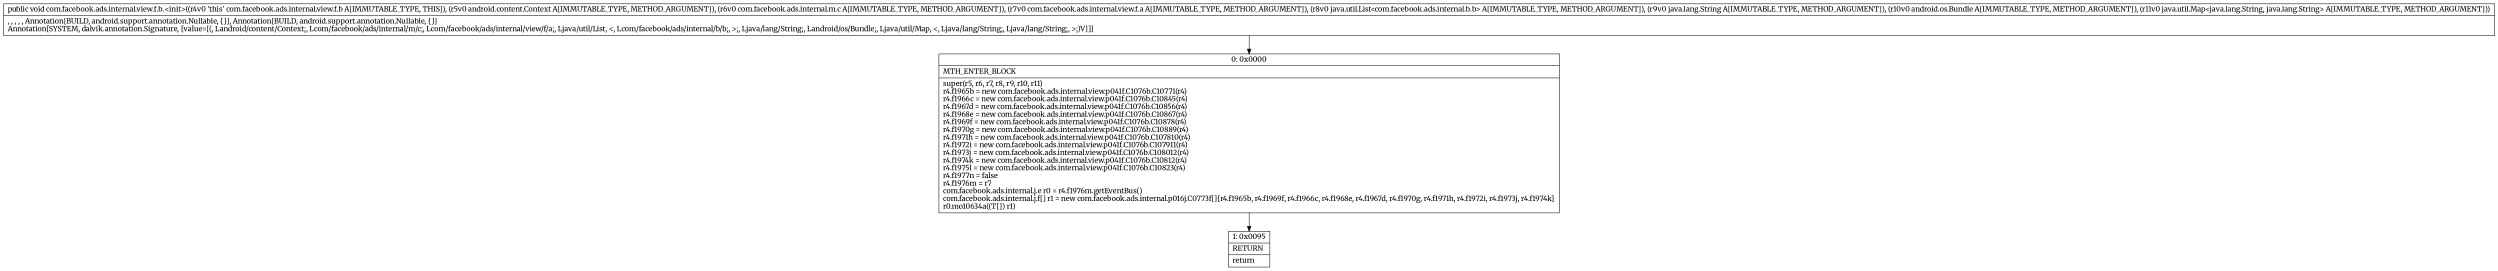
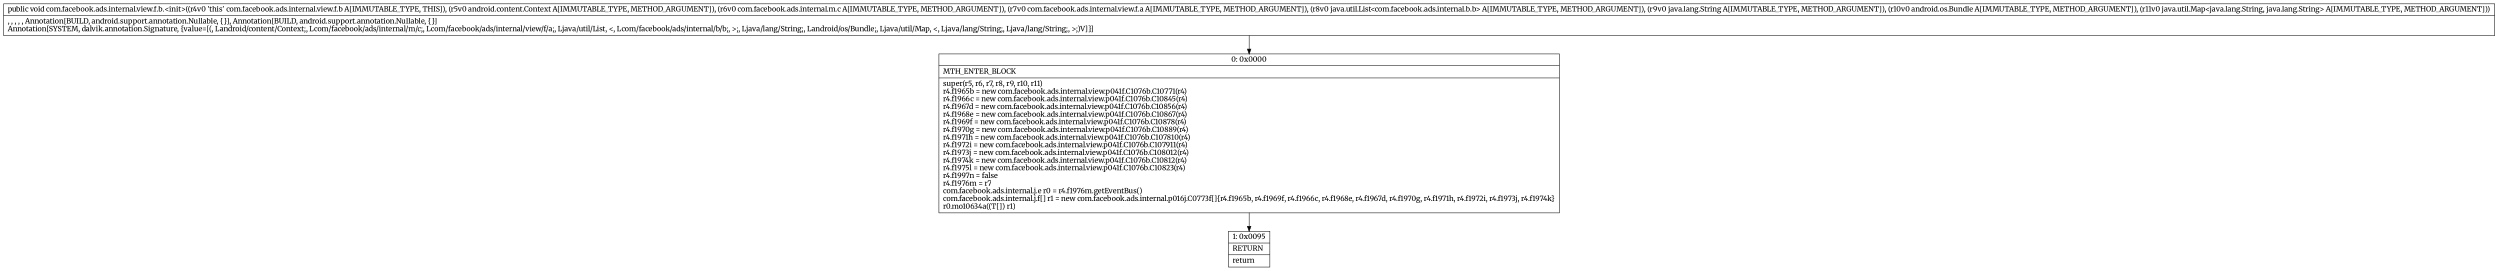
node "0: 0x0000": text "r4.f1977n = false" -> "r4.f1997n = false"
